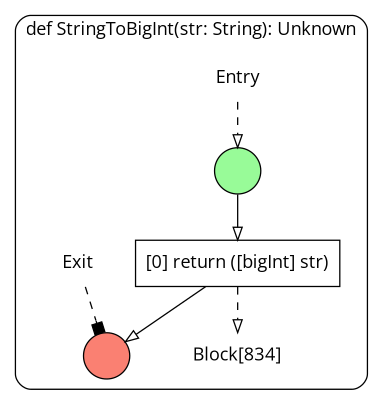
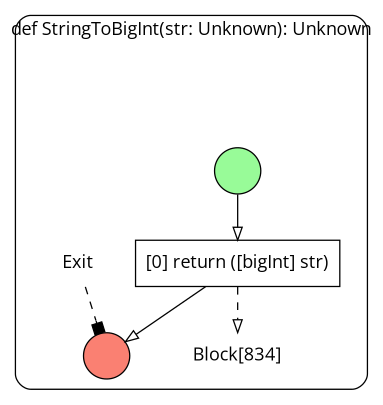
cluster "def StringToBigInt(str: String): Unknown": label "def StringToBigInt(str: String): Unknown" -> "def StringToBigInt(str: Unknown): Unknown"
node "Entry": removed
